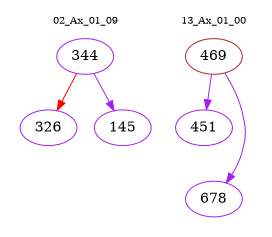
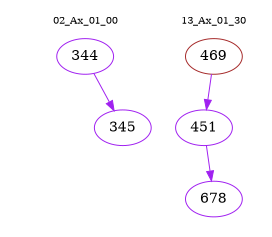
cluster "02_Ax_01_09": label "02_Ax_01_09" -> "02_Ax_01_00"
cluster "13_Ax_01_00": label "13_Ax_01_00" -> "13_Ax_01_30"
edge "469" -> "678": now "451" -> "678"
node "326": removed
node "145": label "145" -> "345"
